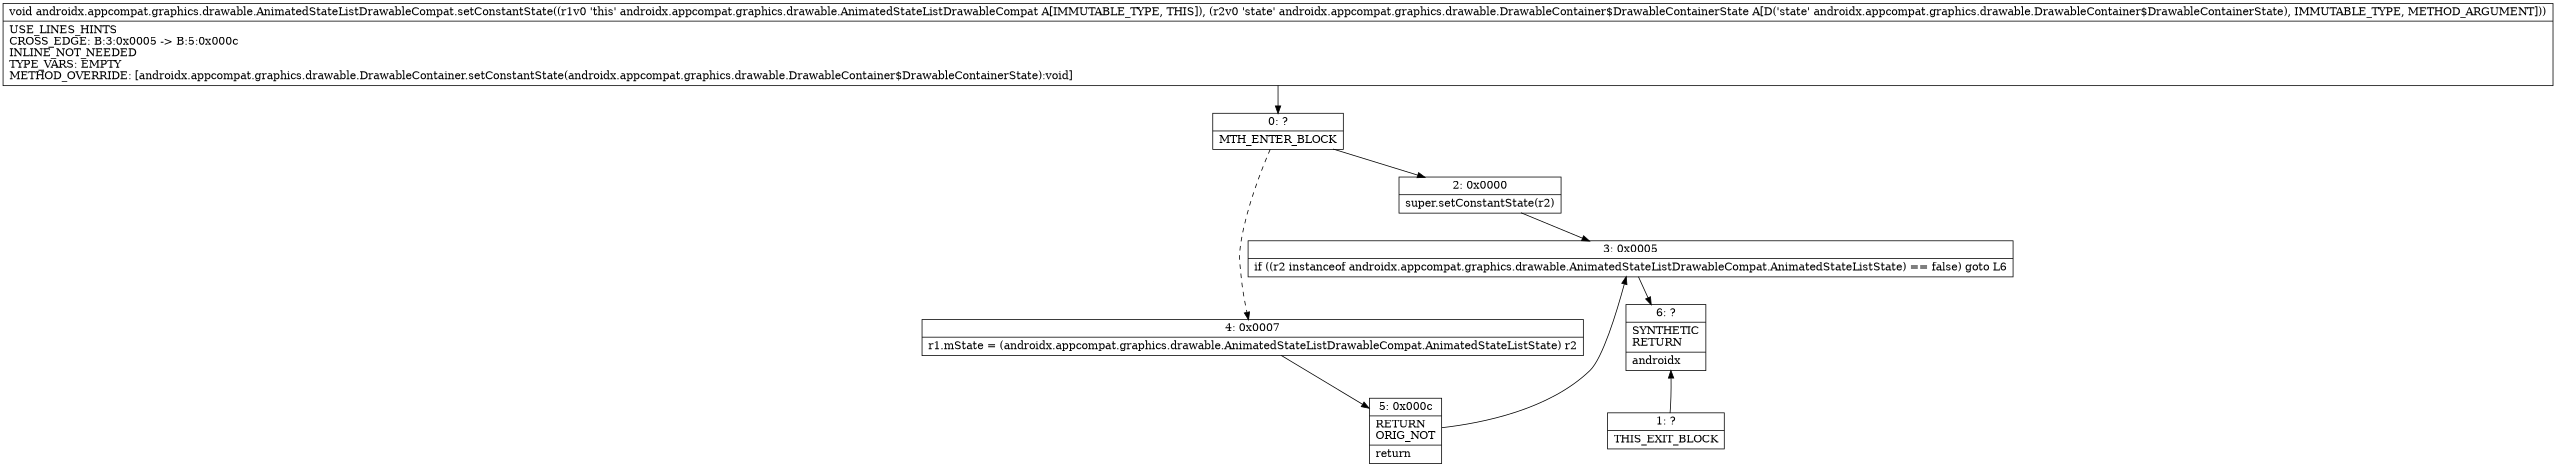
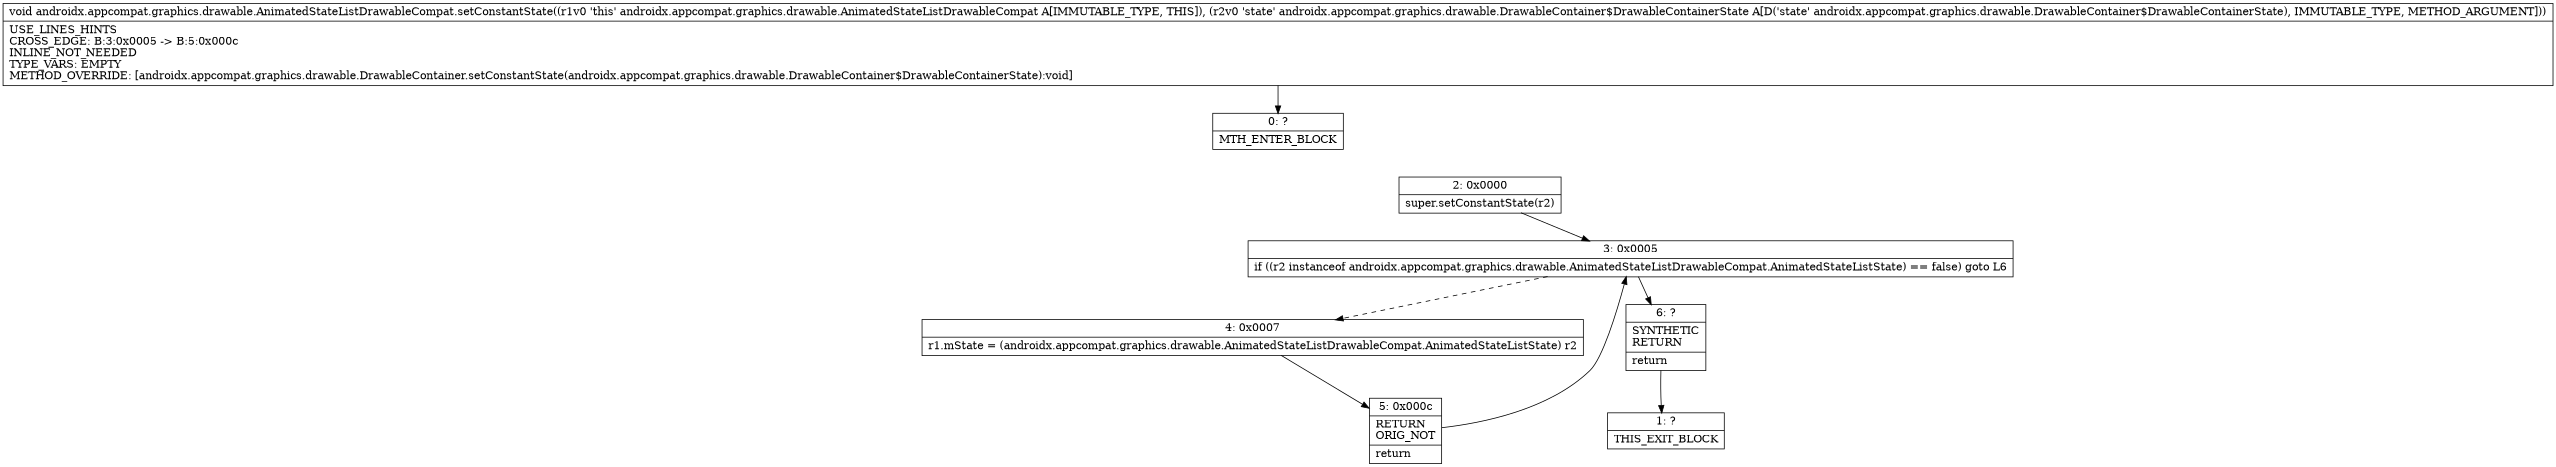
edge "0: ?" -> "2: 0x0000": removed
edge "0: ?" -> "4: 0x0007": now "3: 0x0005" -> "4: 0x0007"
node "6: ?": text "androidx" -> "return"
edge "1: ?" -> "6: ?": reversed
